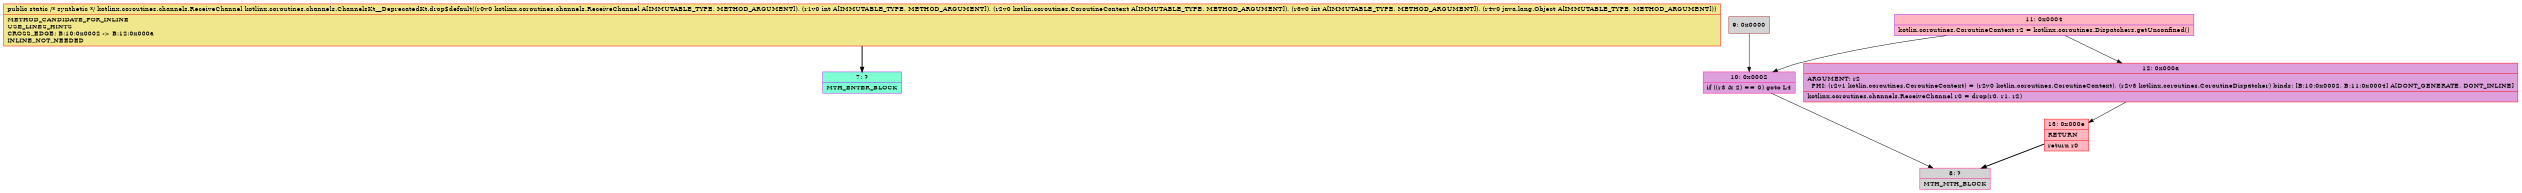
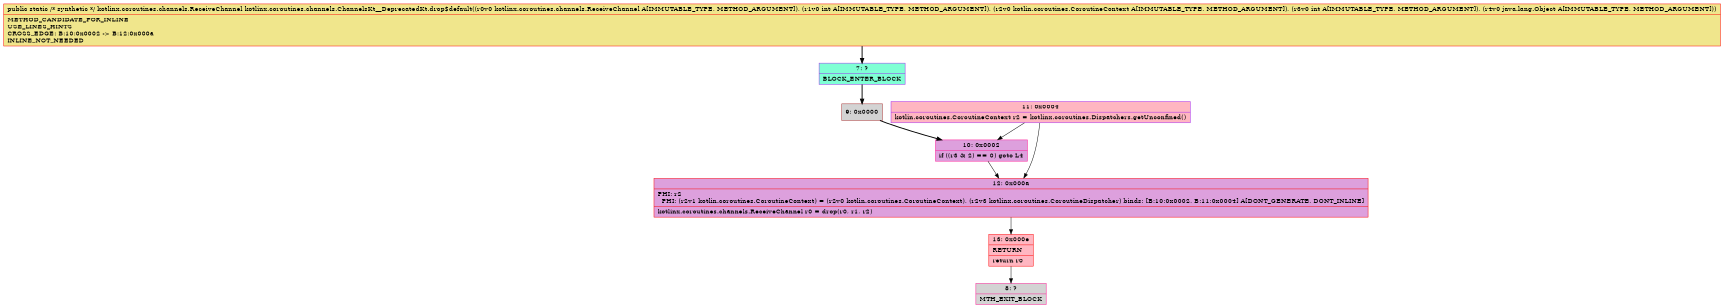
edge "9: 0x0000" -> "10: 0x0002": style solid -> bold
node "12: 0x000a": text "ARGUMENT: r2" -> "PHI: r2"
node "7: ?": text "MTH_ENTER_BLOCK" -> "BLOCK_ENTER_BLOCK"
edge "7: ?" -> "9: 0x0000": added
edge "10: 0x0002" -> "8: ?": now "10: 0x0002" -> "12: 0x000a"
edge "13: 0x000e" -> "8: ?": style bold -> solid
node "8: ?": text "MTH_MTH_BLOCK" -> "MTH_EXIT_BLOCK"
